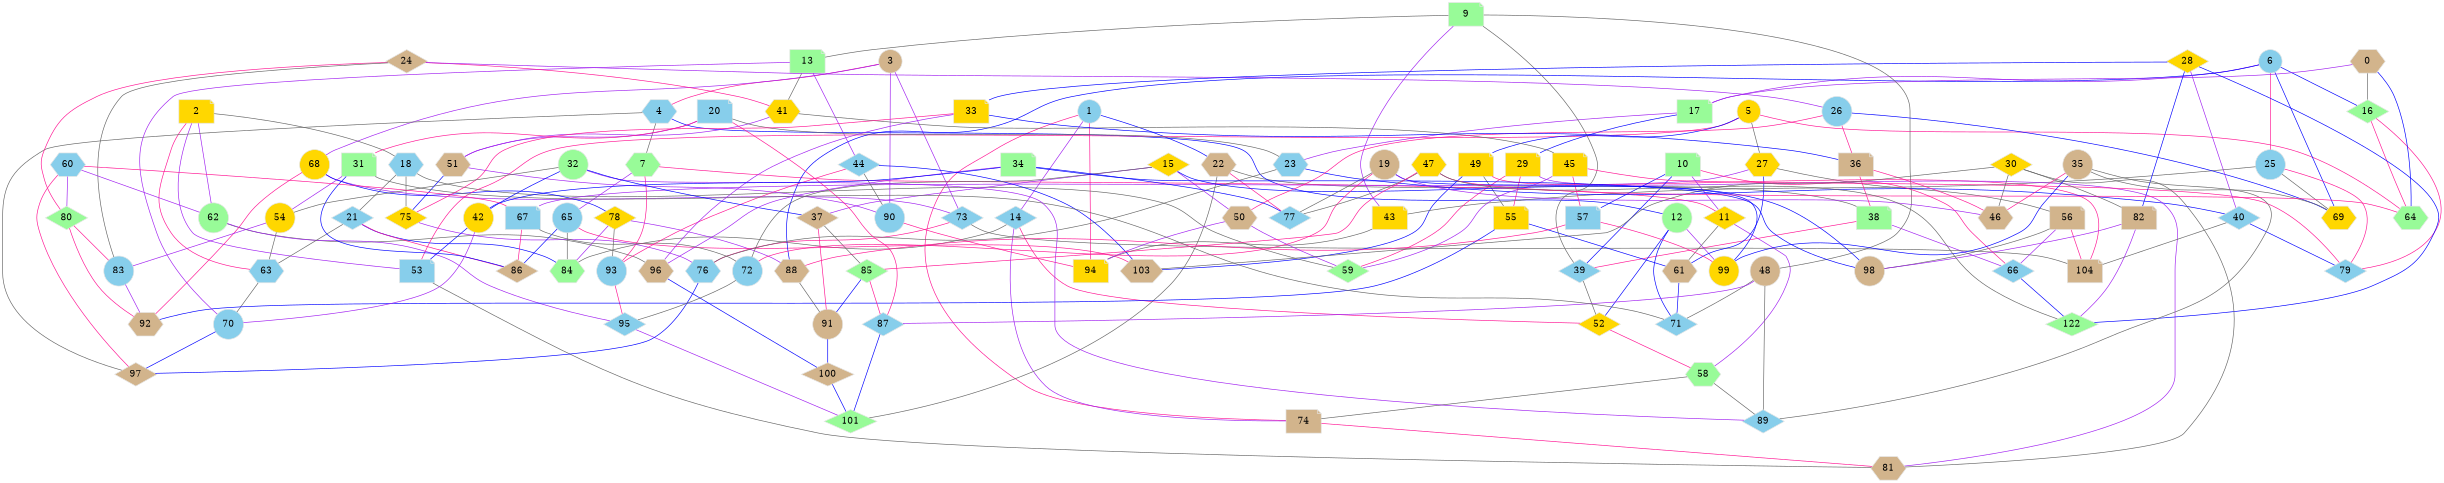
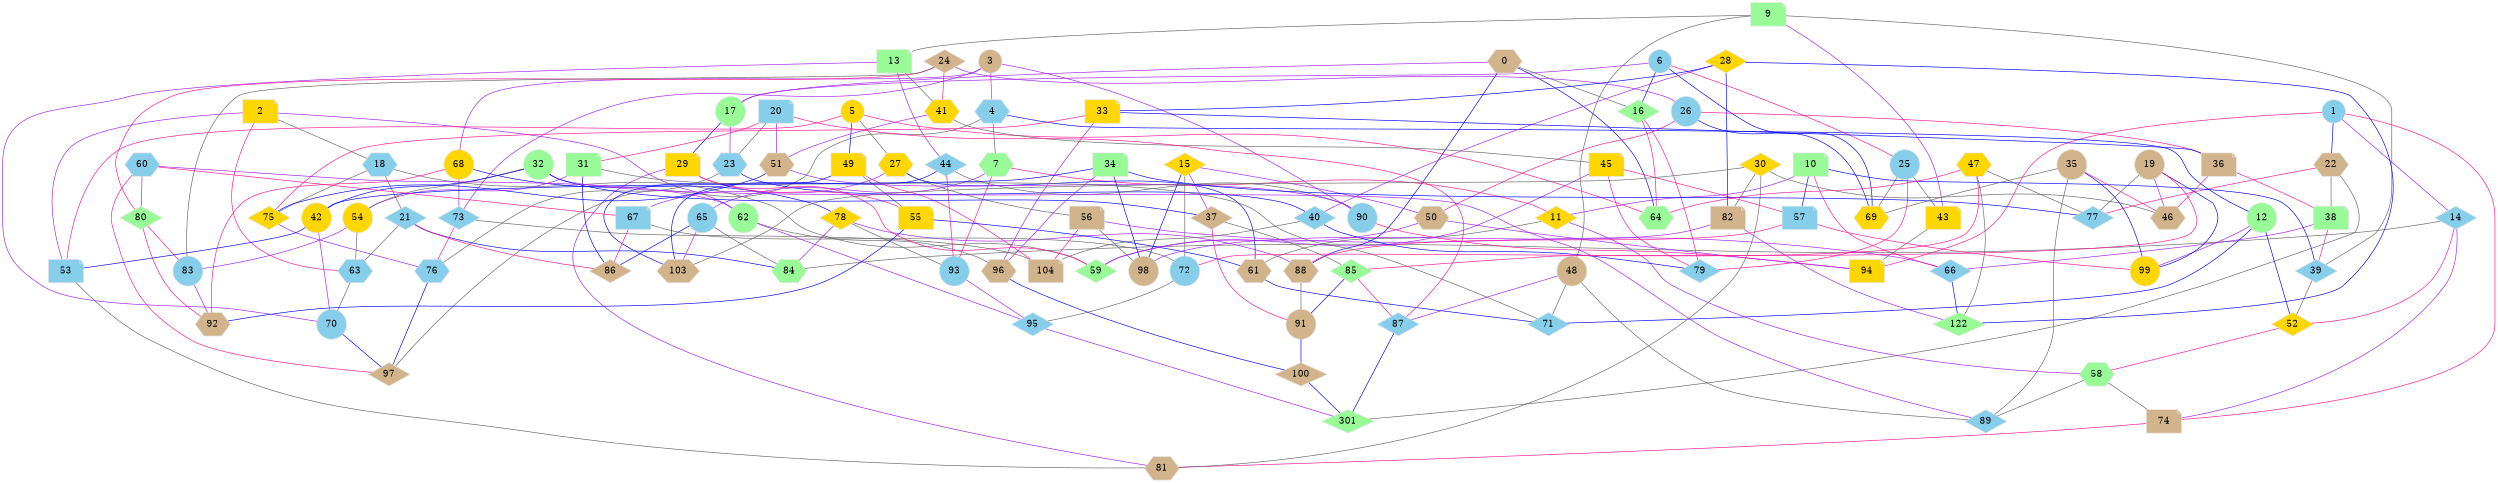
edge "6" -- "88": now "0" -- "88"
node "17": shape note -> circle
edge "93" -- "95": color deeppink -> purple
node "101": label "101" -> "301"
